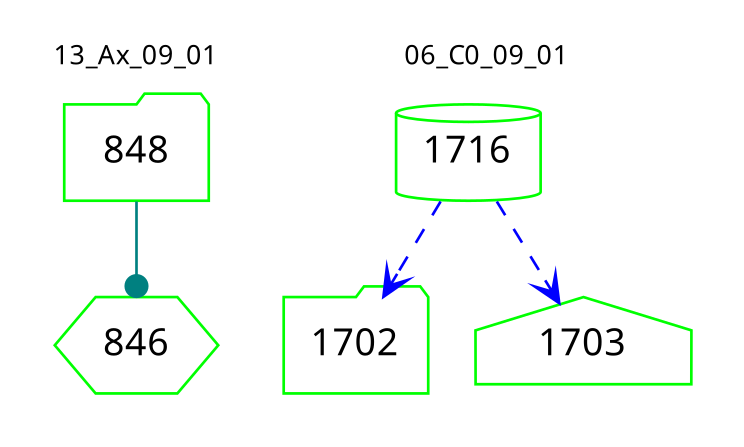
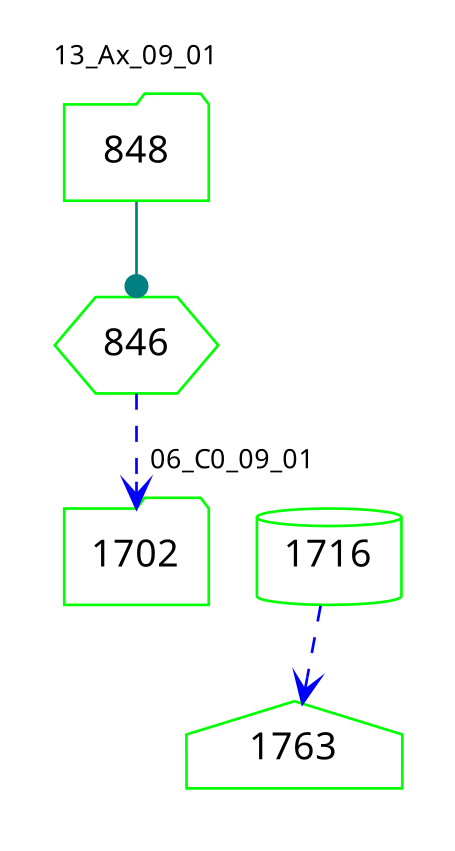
edge "1716" -> "1702": now "846" -> "1702"
node "1703": label "1703" -> "1763"
